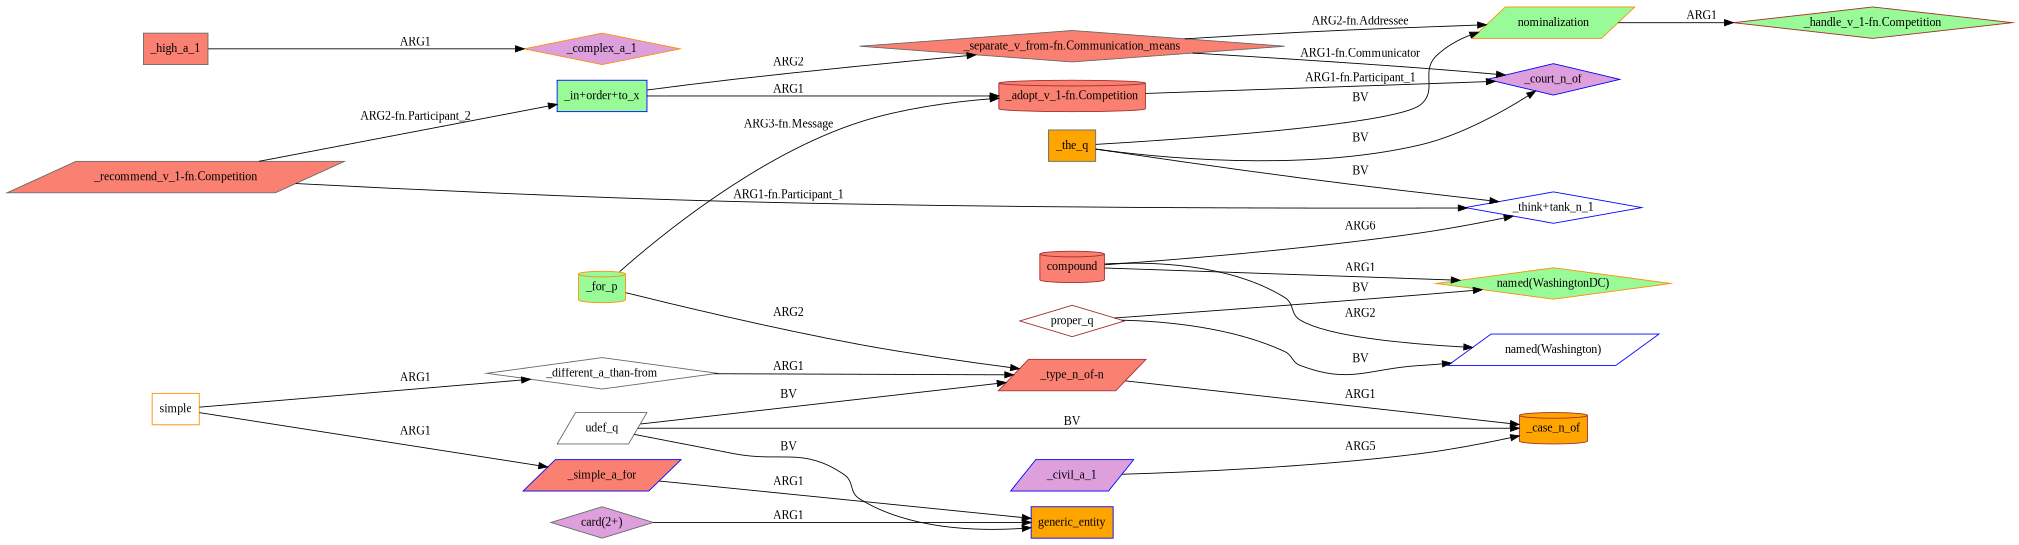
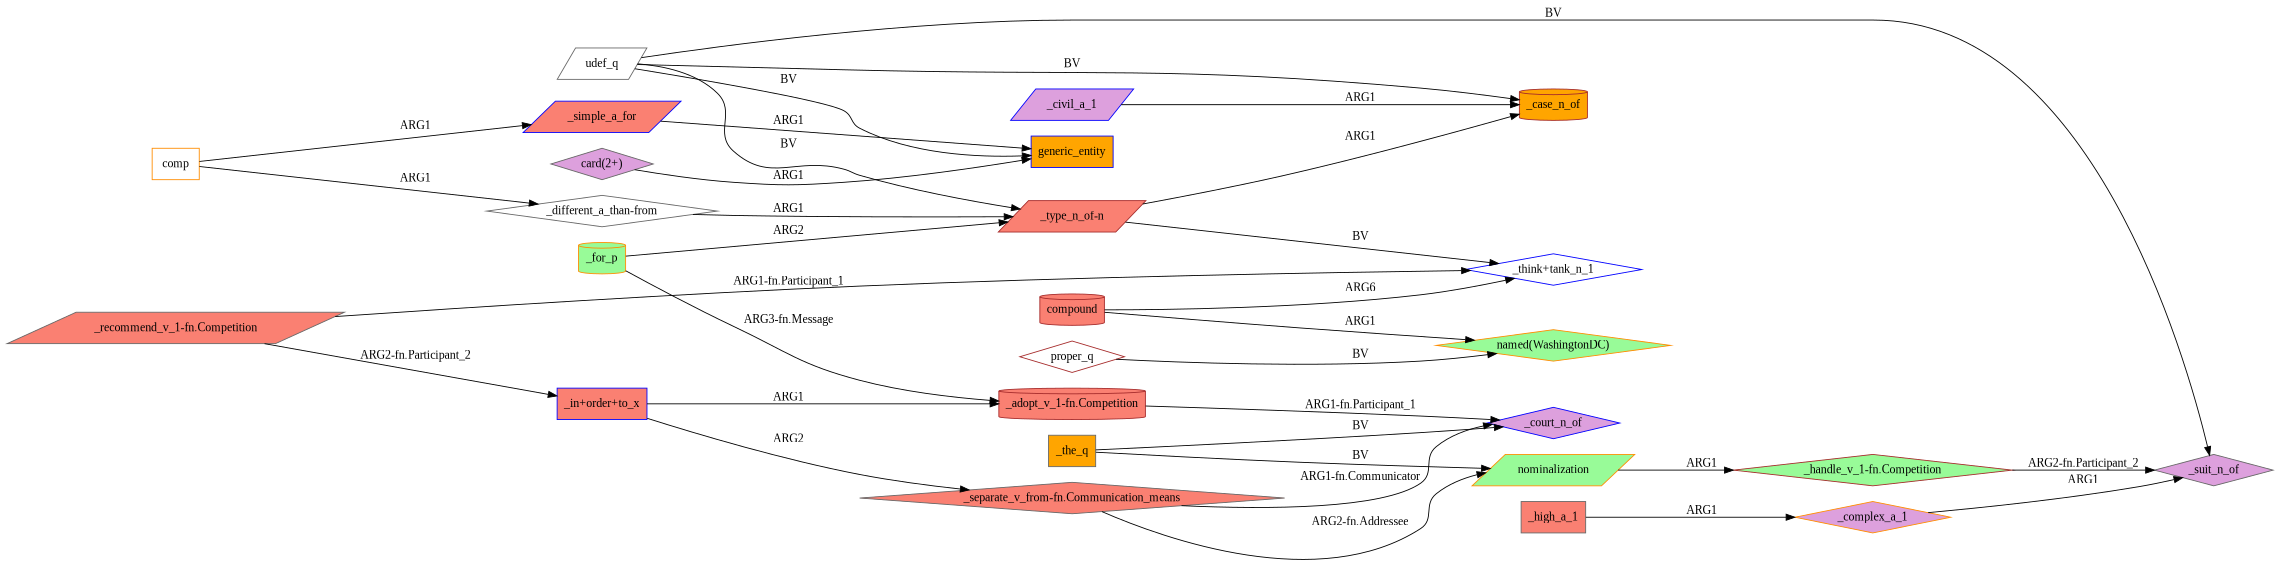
node "_in+order+to_x": fillcolor palegreen -> salmon
edge "_the_q" -> "_think+tank_n_1": now "_type_n_of-n" -> "_think+tank_n_1"
node "named(Washington)": removed
node "simple": label "simple" -> "comp"
edge "_civil_a_1" -> "_case_n_of": label "ARG5" -> "ARG1"
node "_suit_n_of": added
